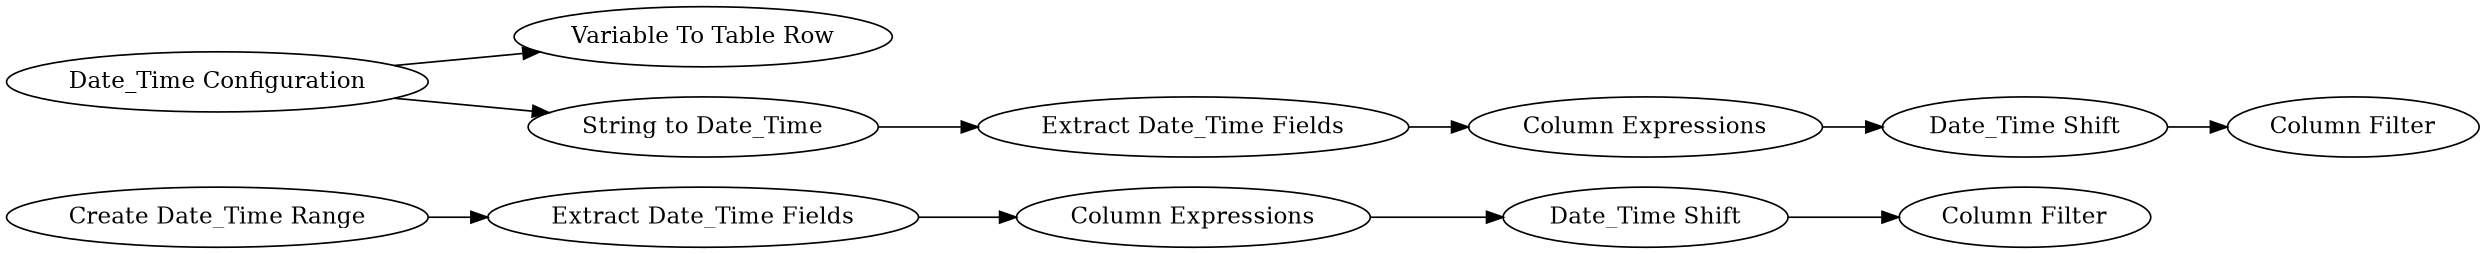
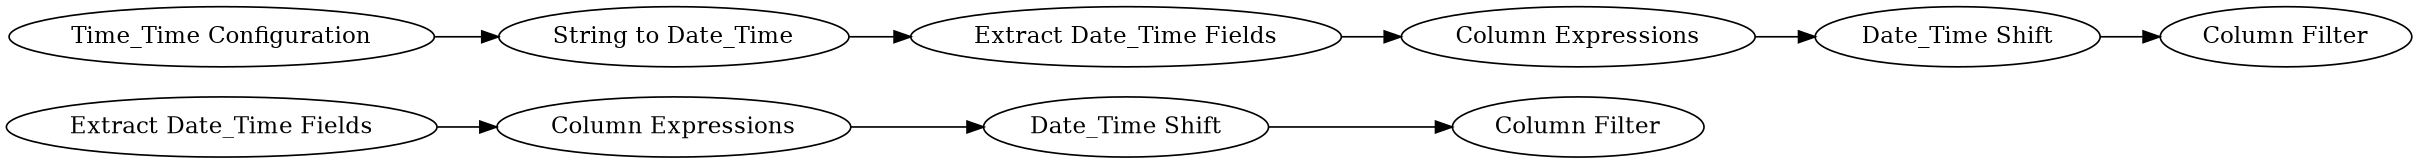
node "Variable To Table Row": removed
node "Date_Time Configuration": label "Date_Time Configuration" -> "Time_Time Configuration"
node "Create Date_Time Range": removed
